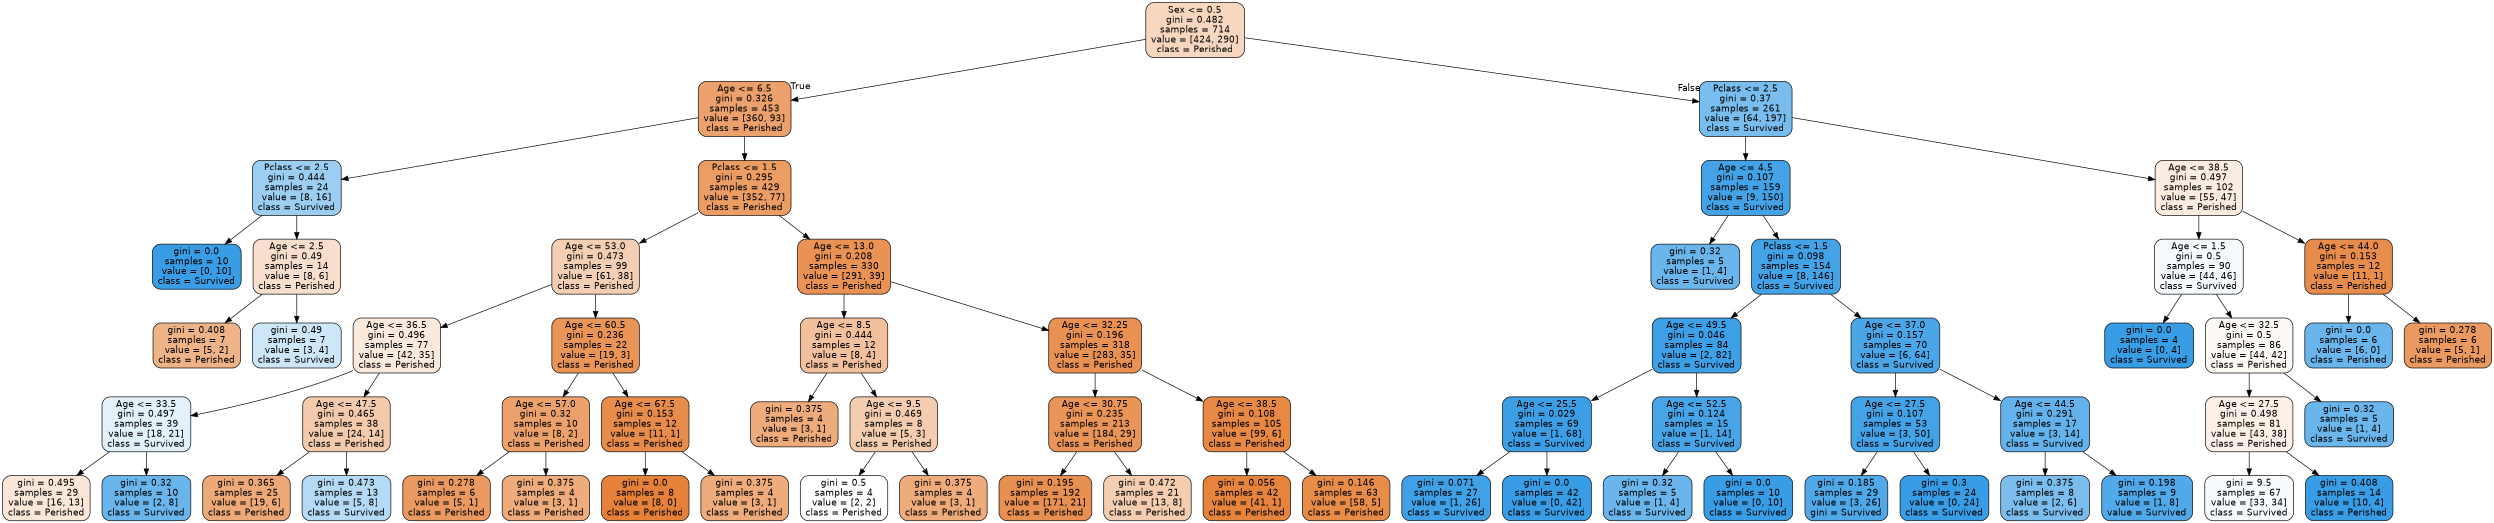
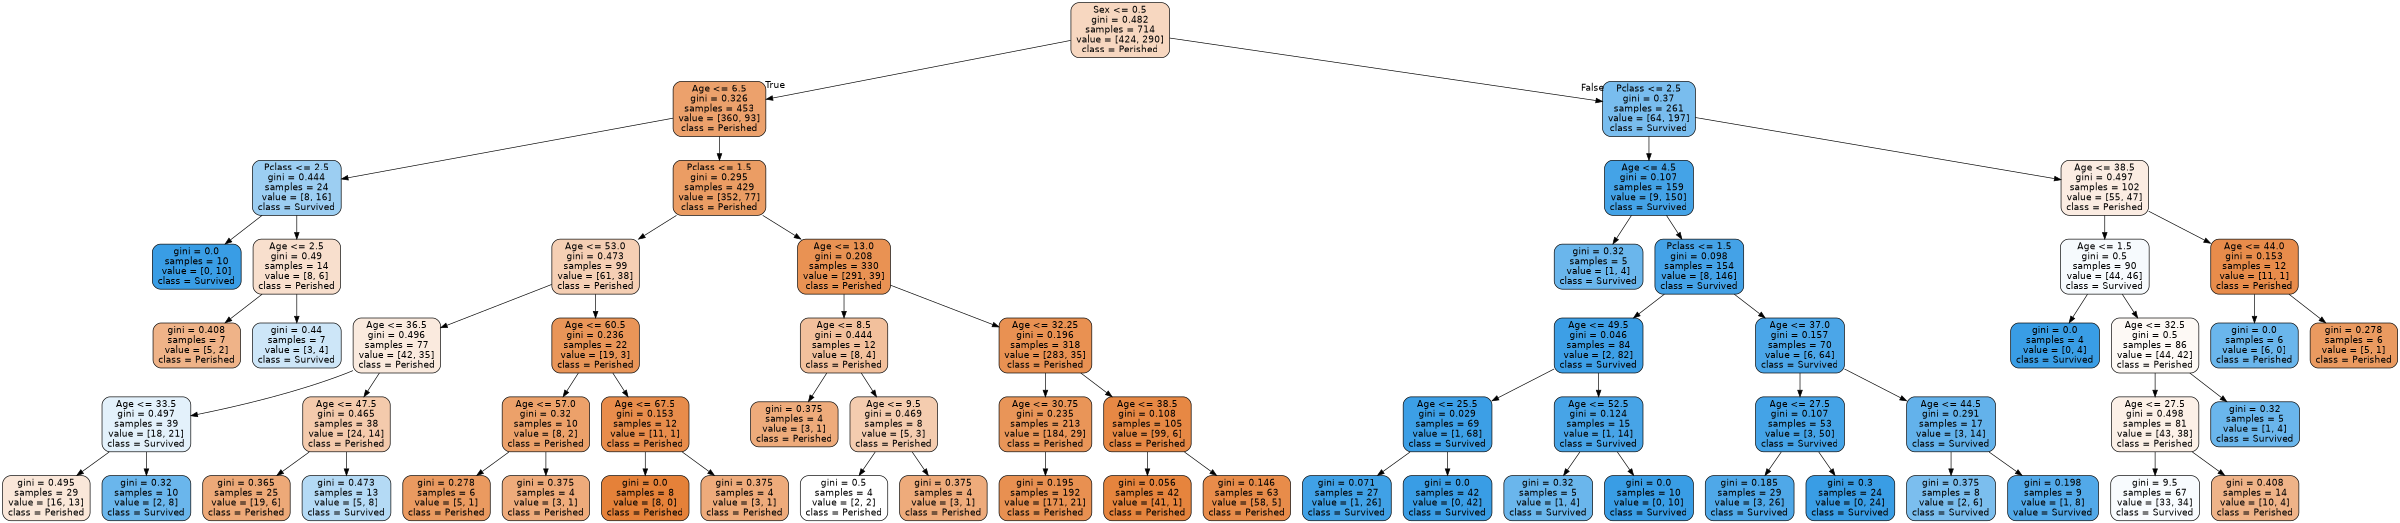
node "gini = 0.49 samples = 7 value = [3, 4] class = Survived": label "gini = 0.49 samples = 7 value = [3, 4] class = Survived" -> "gini = 0.44 samples = 7 value = [3, 4] class = Survived"
node "gini = 0.472 samples = 21 value = [13, 8] class = Perished": removed
node "gini = 0.185 samples = 29 value = [3, 26] gini = Survived": label "gini = 0.185 samples = 29 value = [3, 26] gini = Survived" -> "gini = 0.185 samples = 29 value = [3, 26] class = Survived"
node "gini = 0.408 samples = 14 value = [10, 4] class = Perished": fillcolor #399de5ff -> #e5813999
